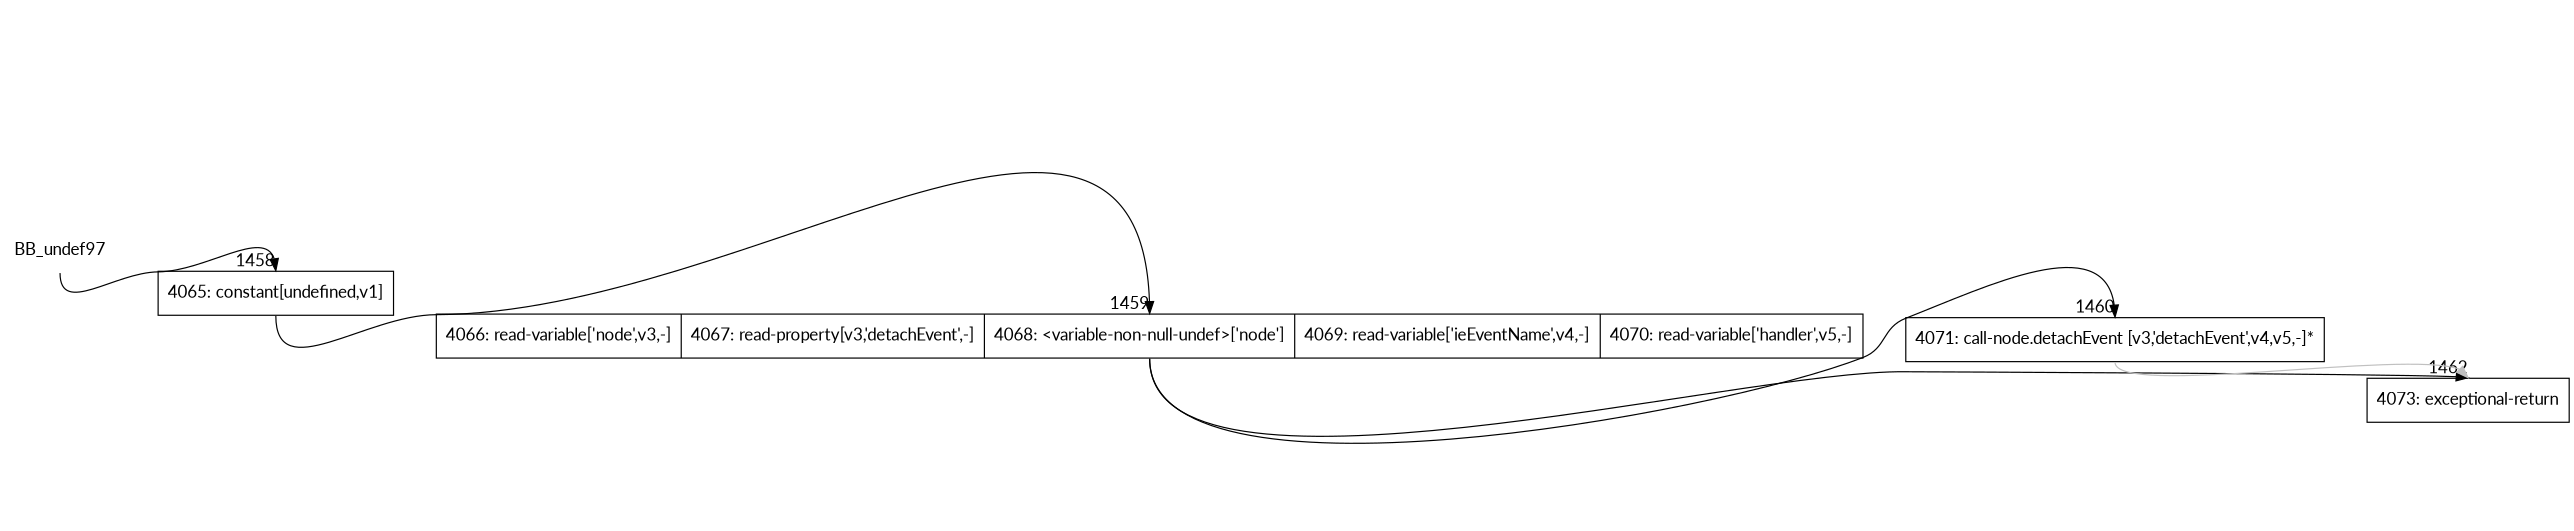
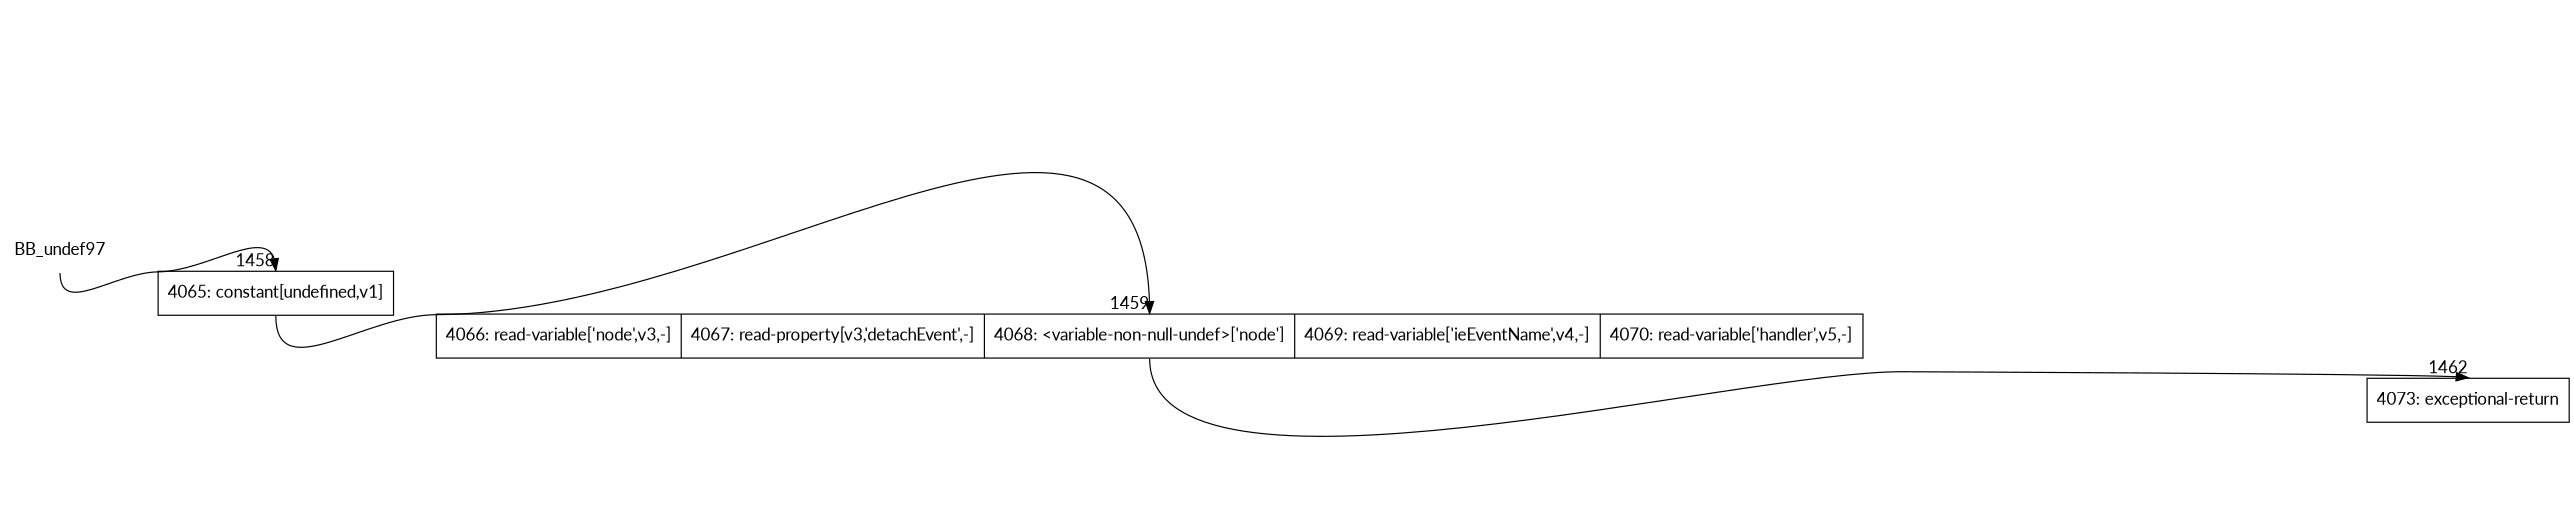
node "4071: call-node.detachEvent [v3,'detachEvent',v4,v5,-]*": removed
